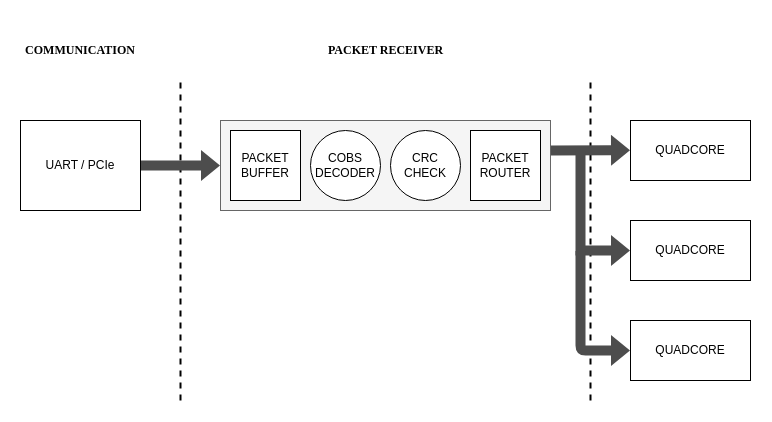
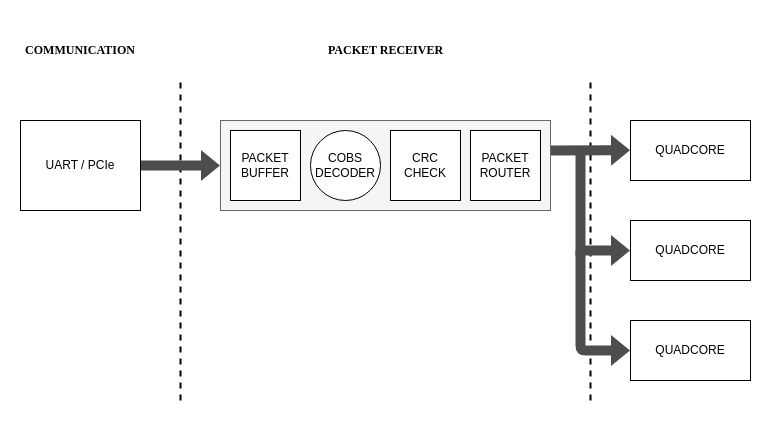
node "CRC CHECK": shape ellipse -> rectangle
